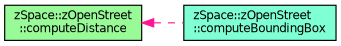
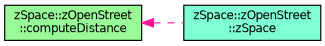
node "zSpace::zOpenStreet ::computeBoundingBox": label "zSpace::zOpenStreet ::computeBoundingBox" -> "zSpace::zOpenStreet ::zSpace"
